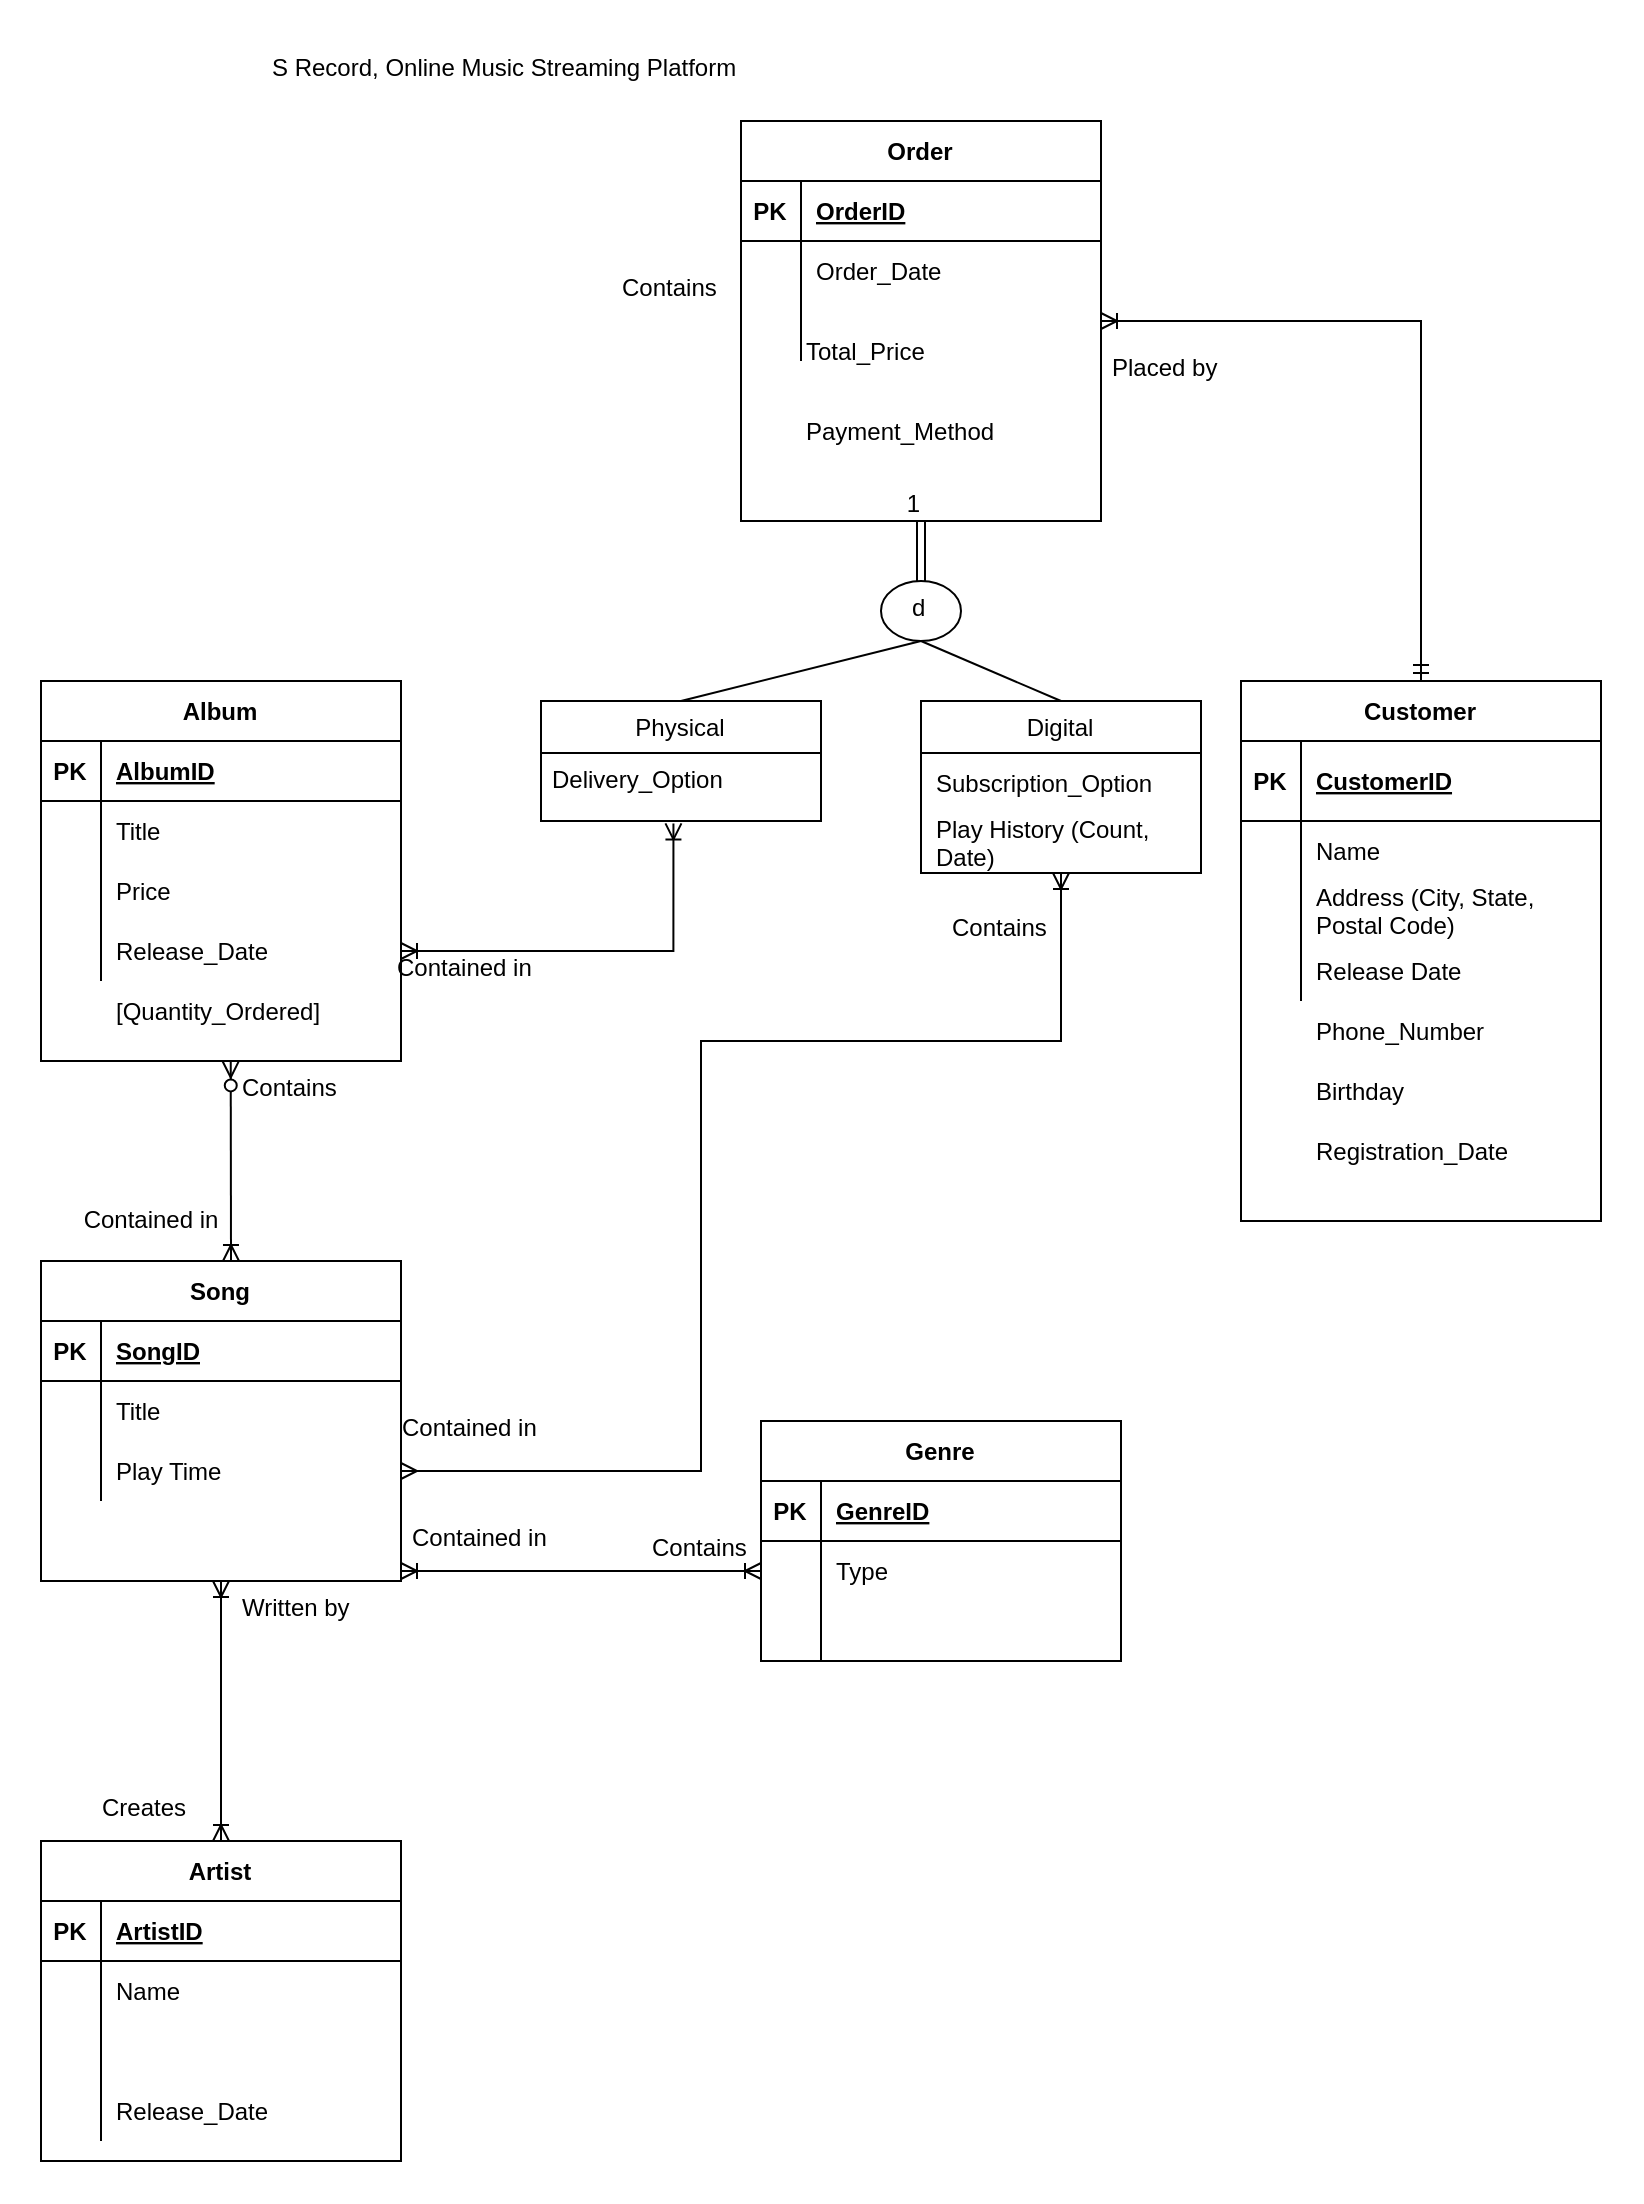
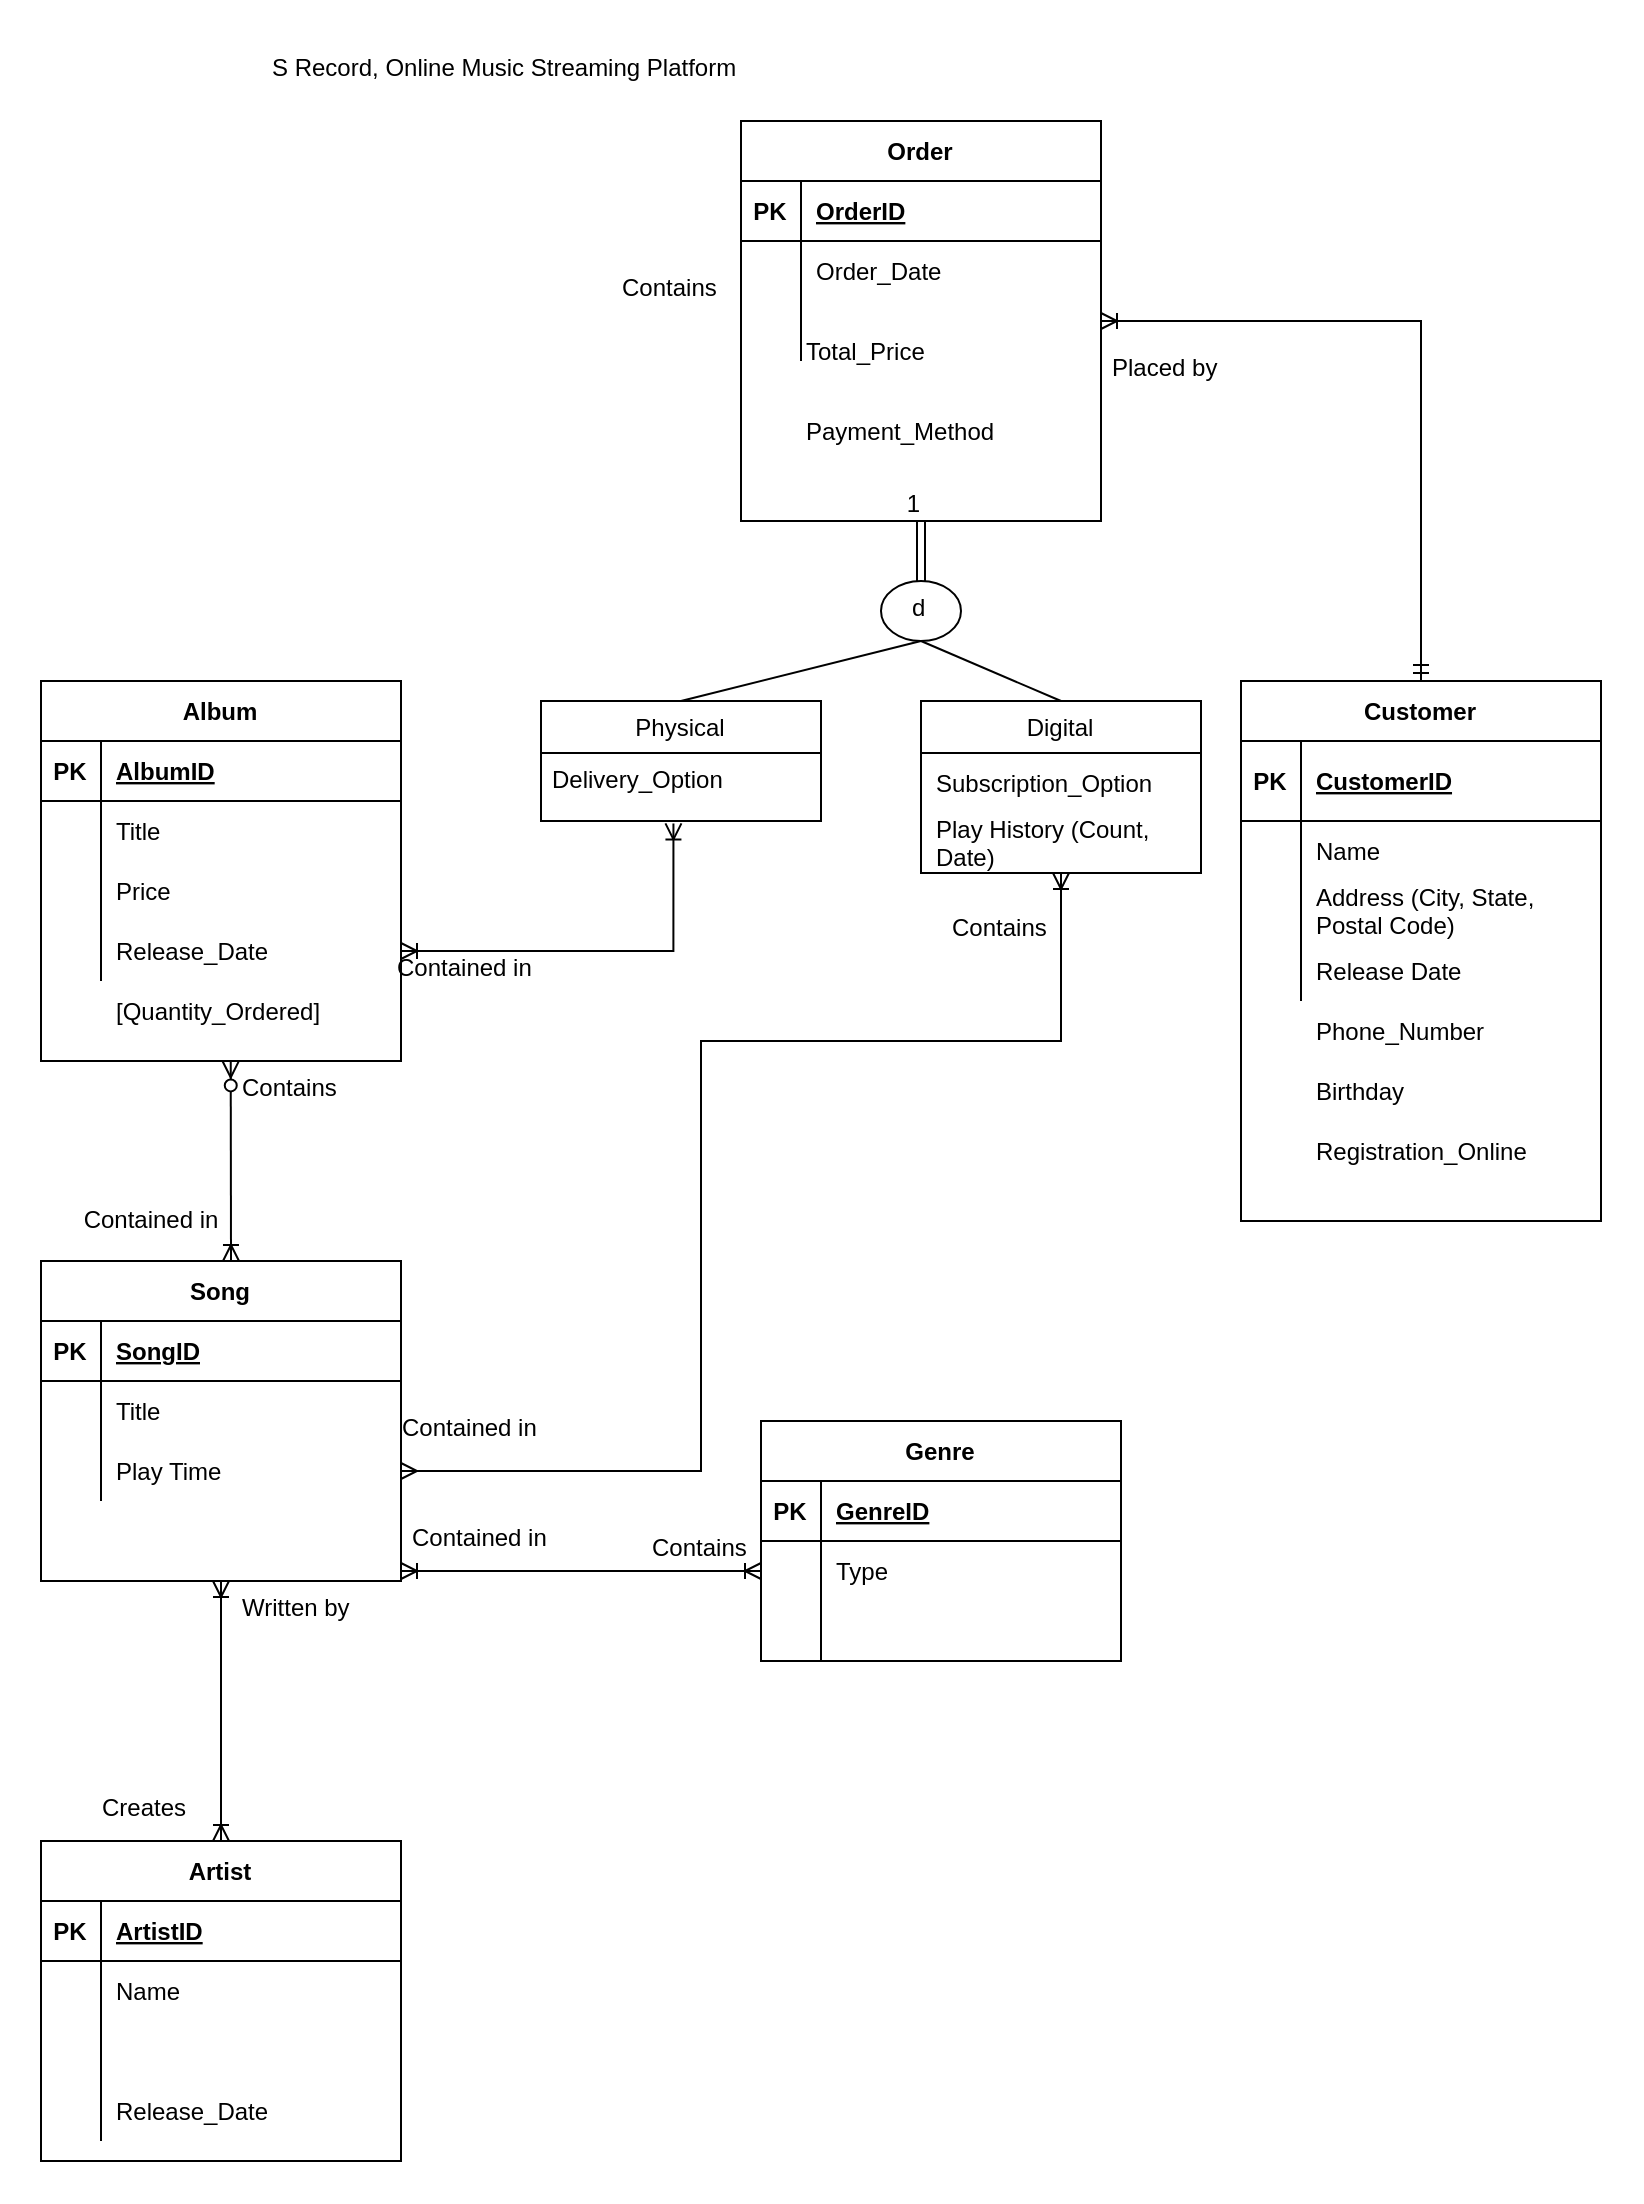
node "Registration_Date": label "Registration_Date" -> "Registration_Online"
